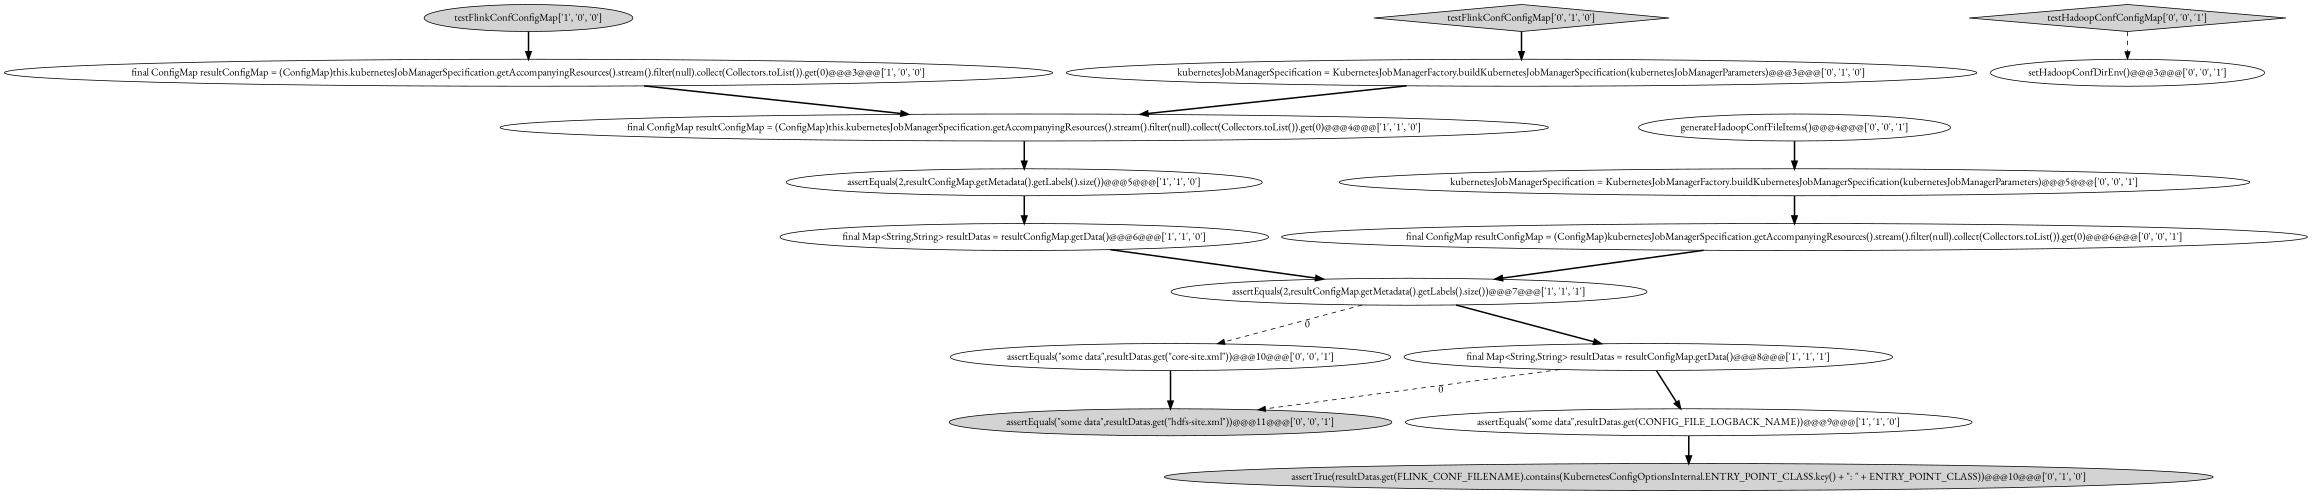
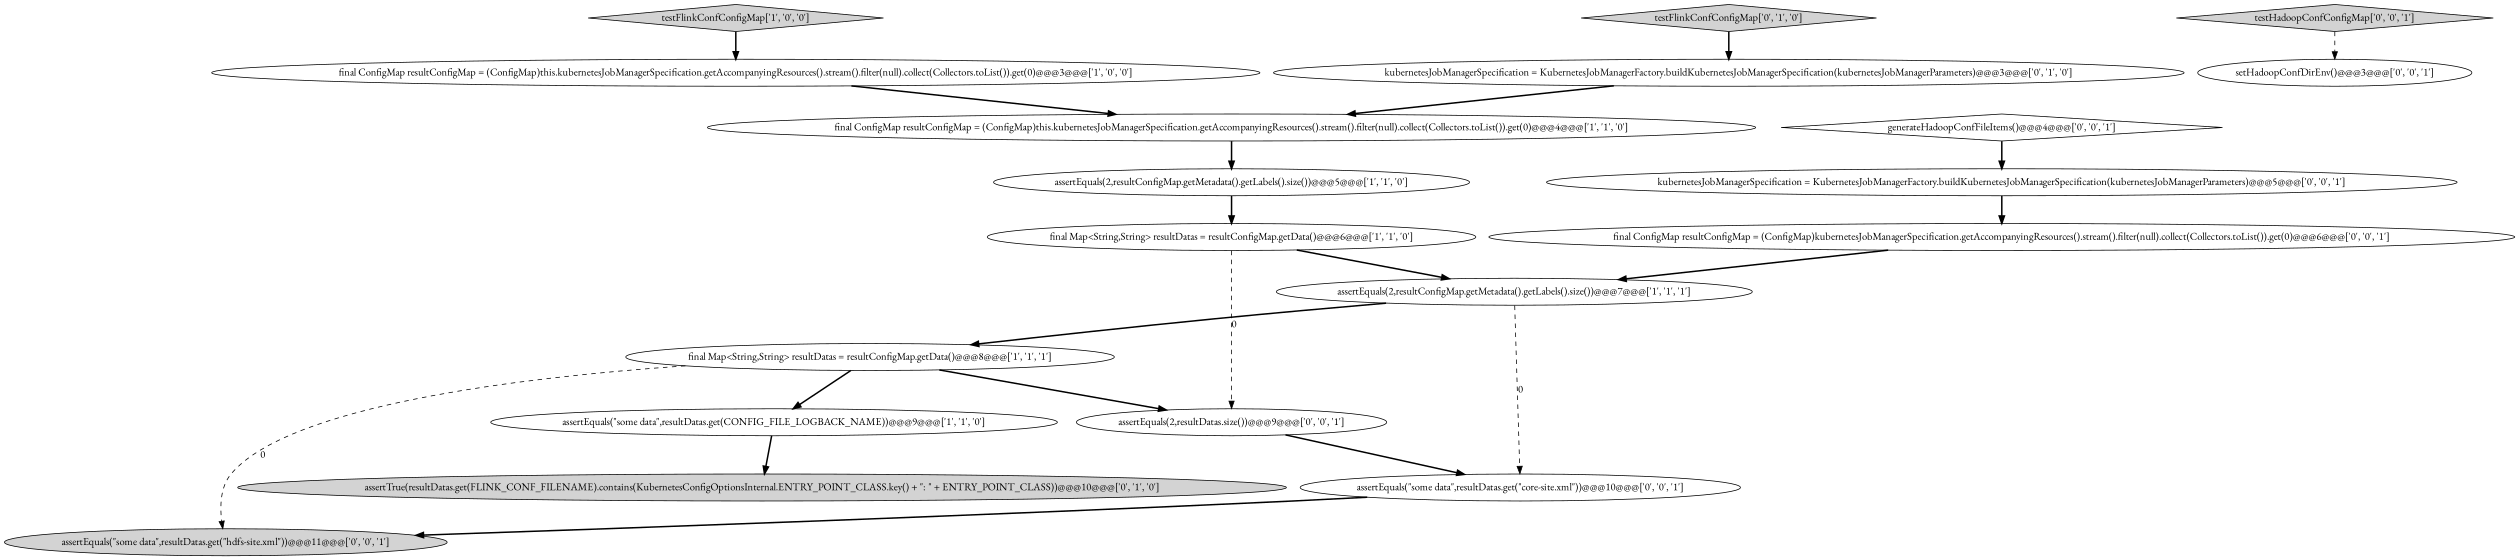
node "testFlinkConfConfigMap['1', '0', '0']": shape ellipse -> diamond
node "generateHadoopConfFileItems()@@@4@@@['0', '0', '1']": shape ellipse -> diamond
node "assertEquals(2,resultDatas.size())@@@9@@@['0', '0', '1']": added
